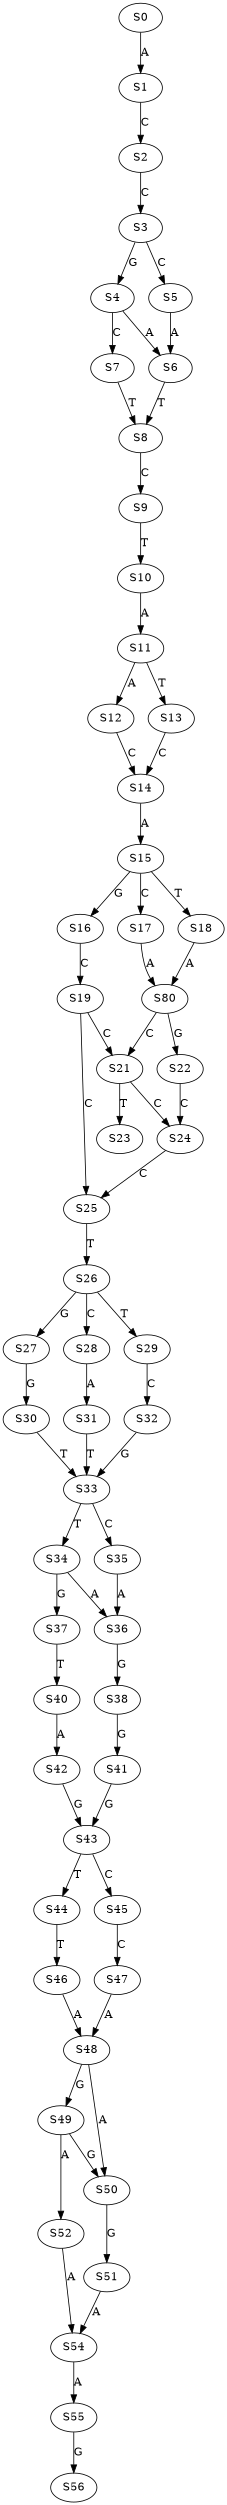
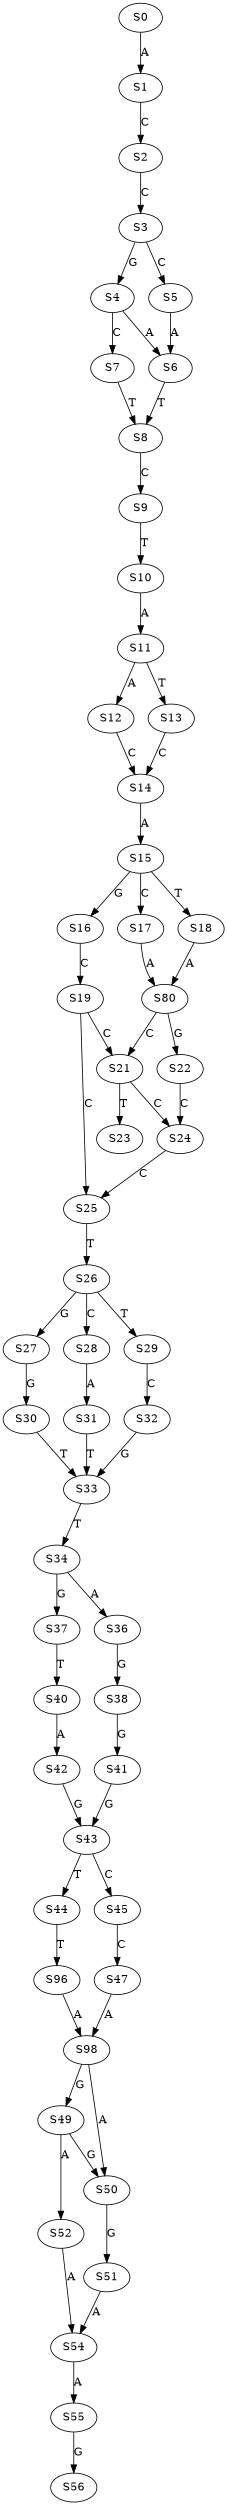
node "S35": removed
node "S46": label "S46" -> "S96"
node "S48": label "S48" -> "S98"
